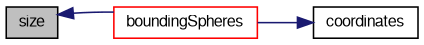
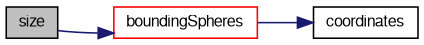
edge "boundingSpheres" -> "size": reversed
